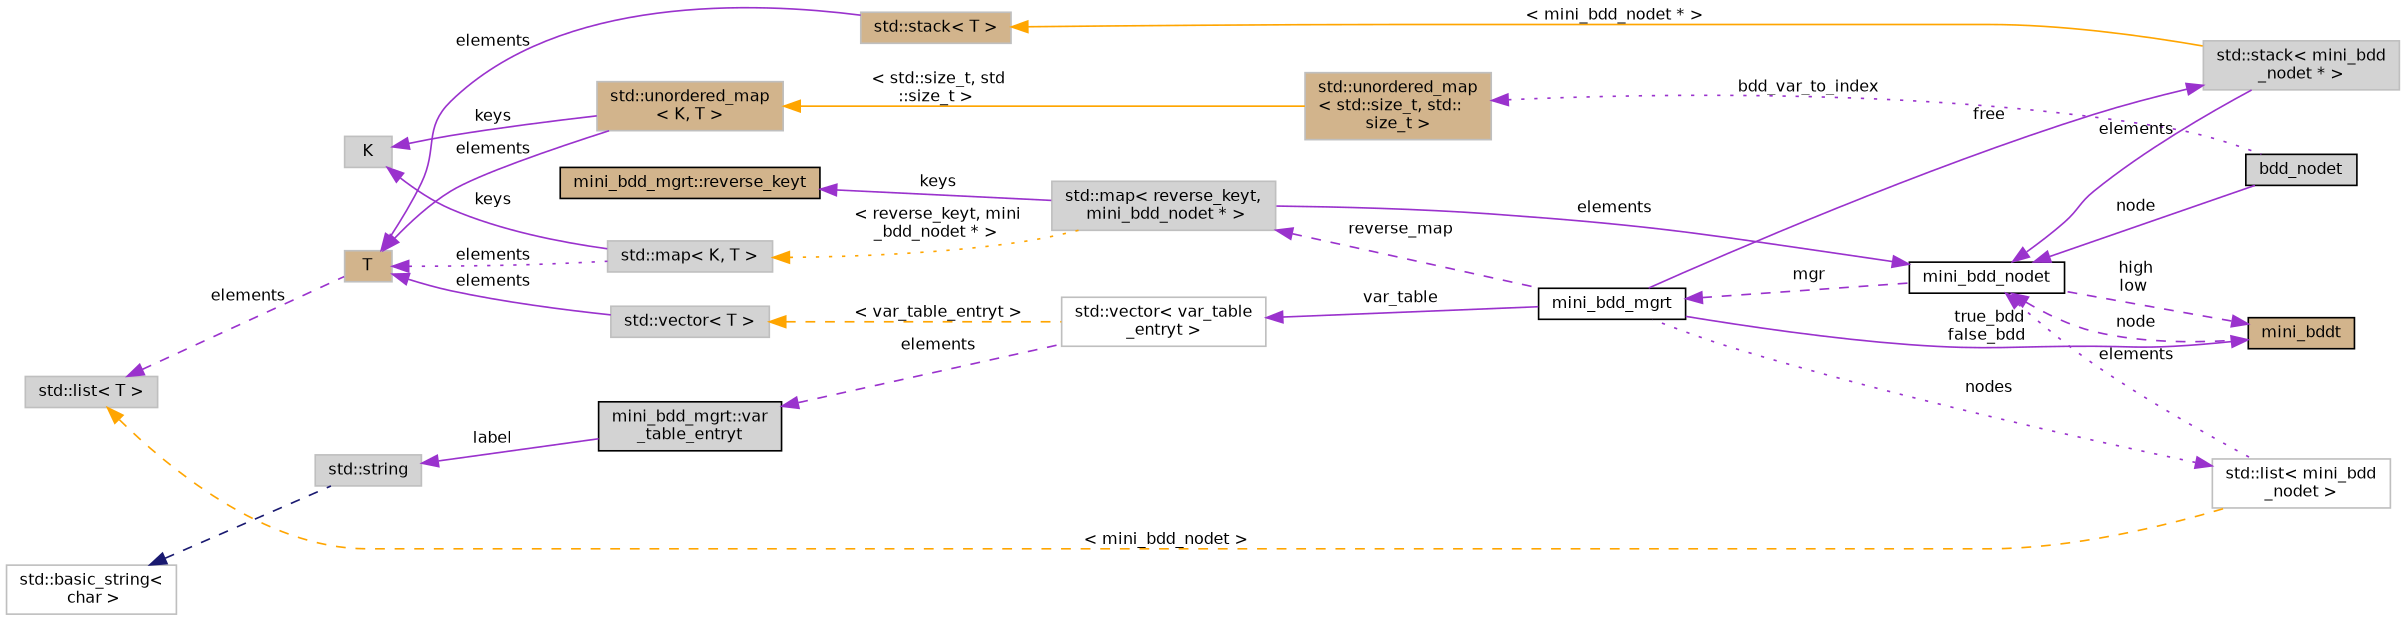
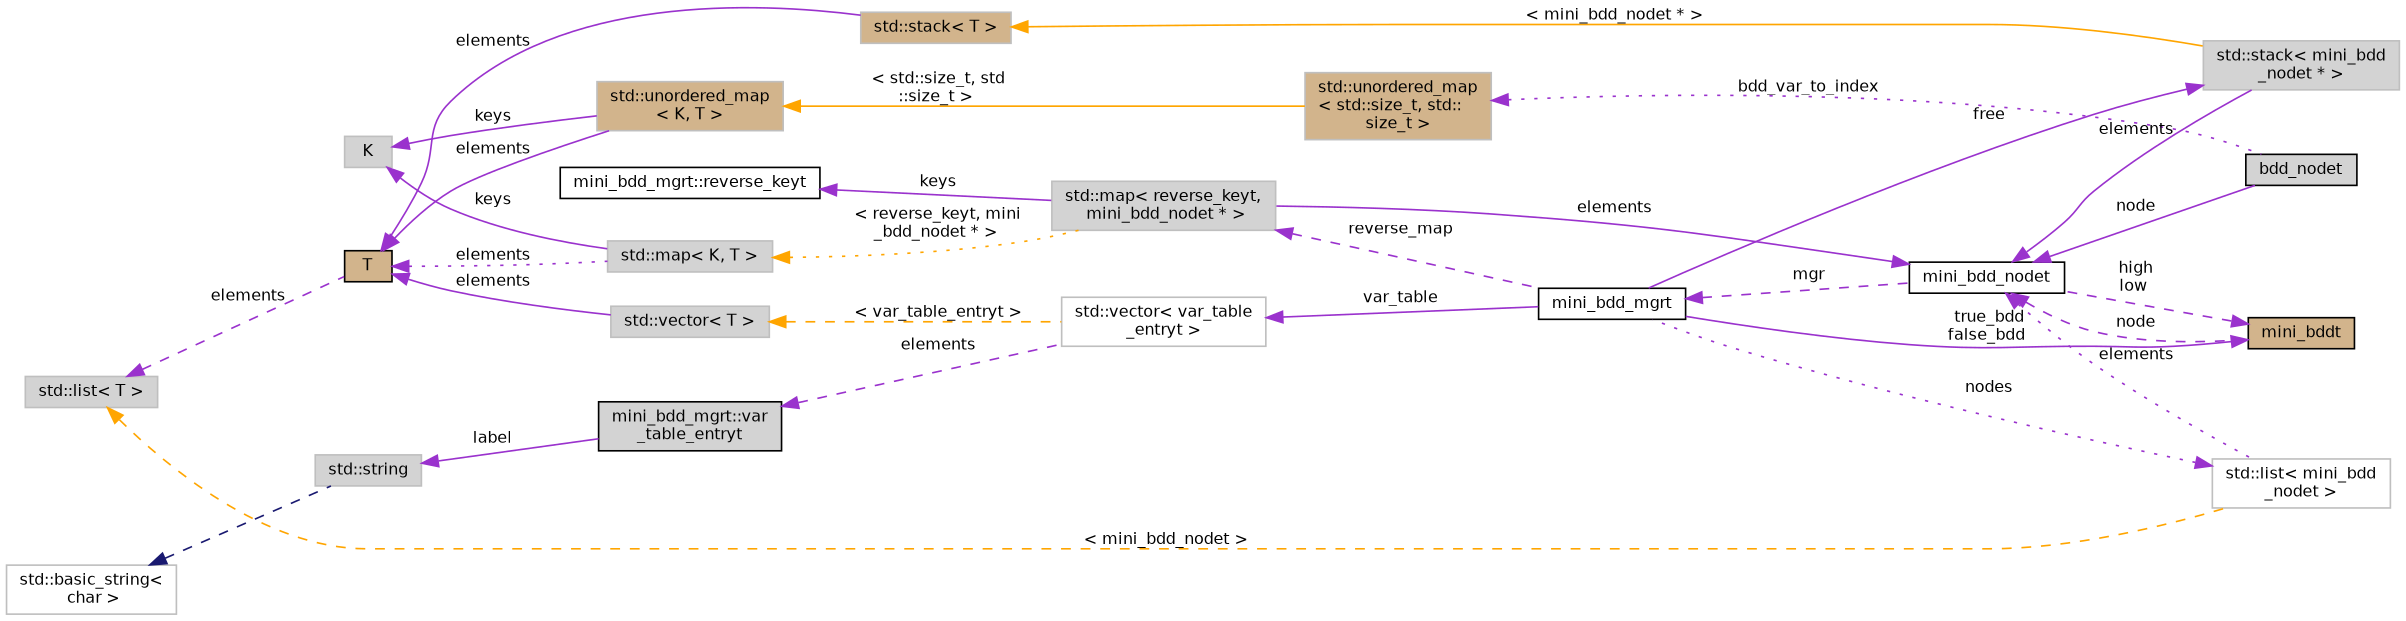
node "mini_bdd_mgrt::reverse_keyt": fillcolor tan -> white
node "T": color grey75 -> black
